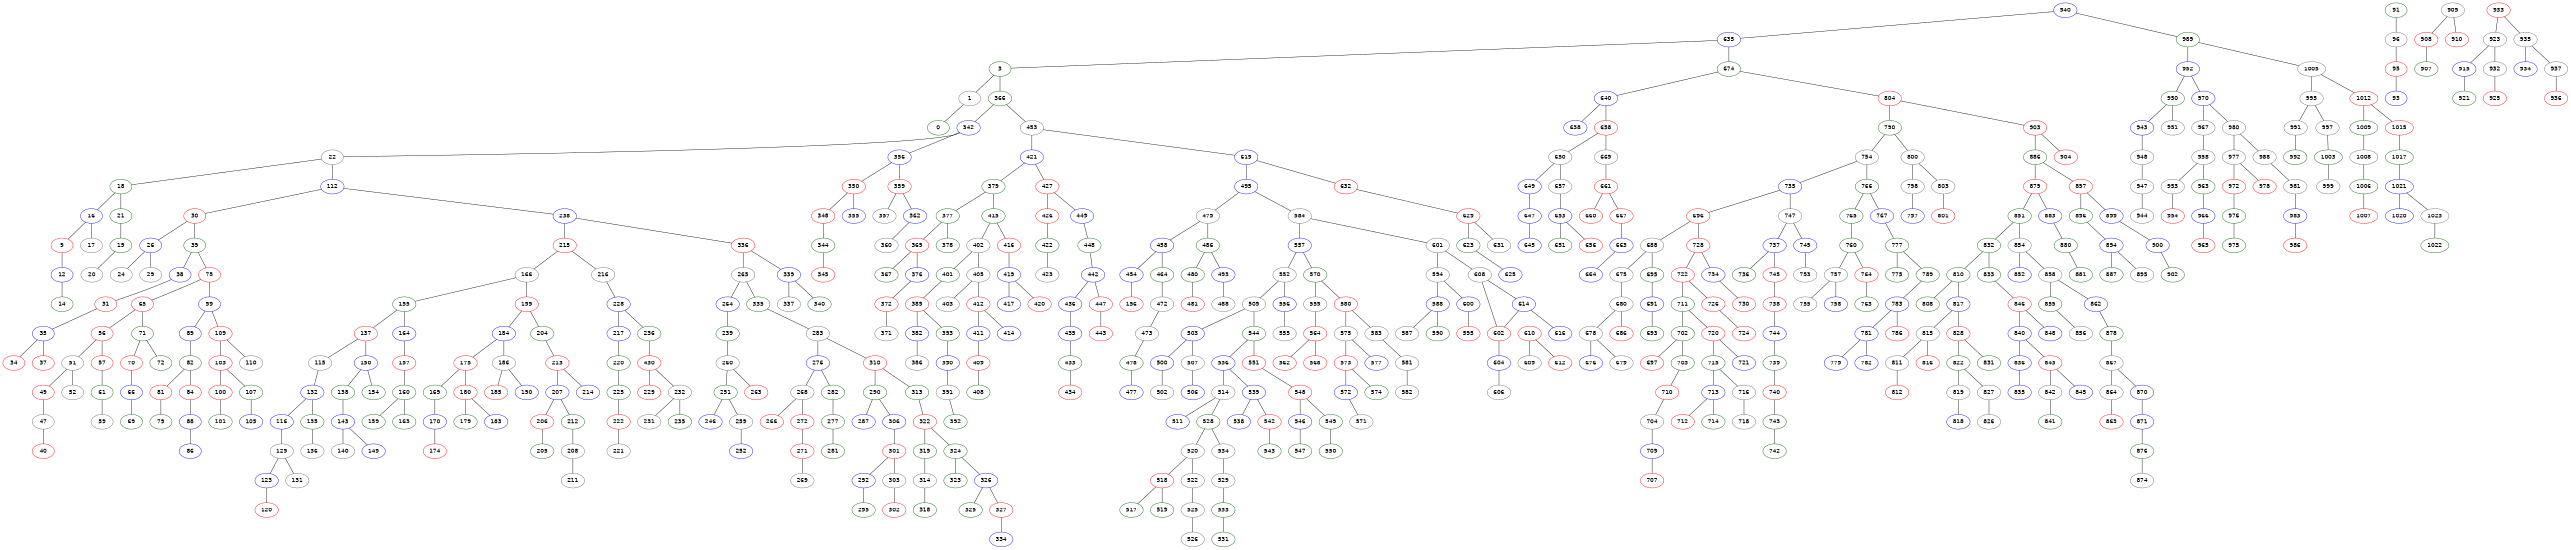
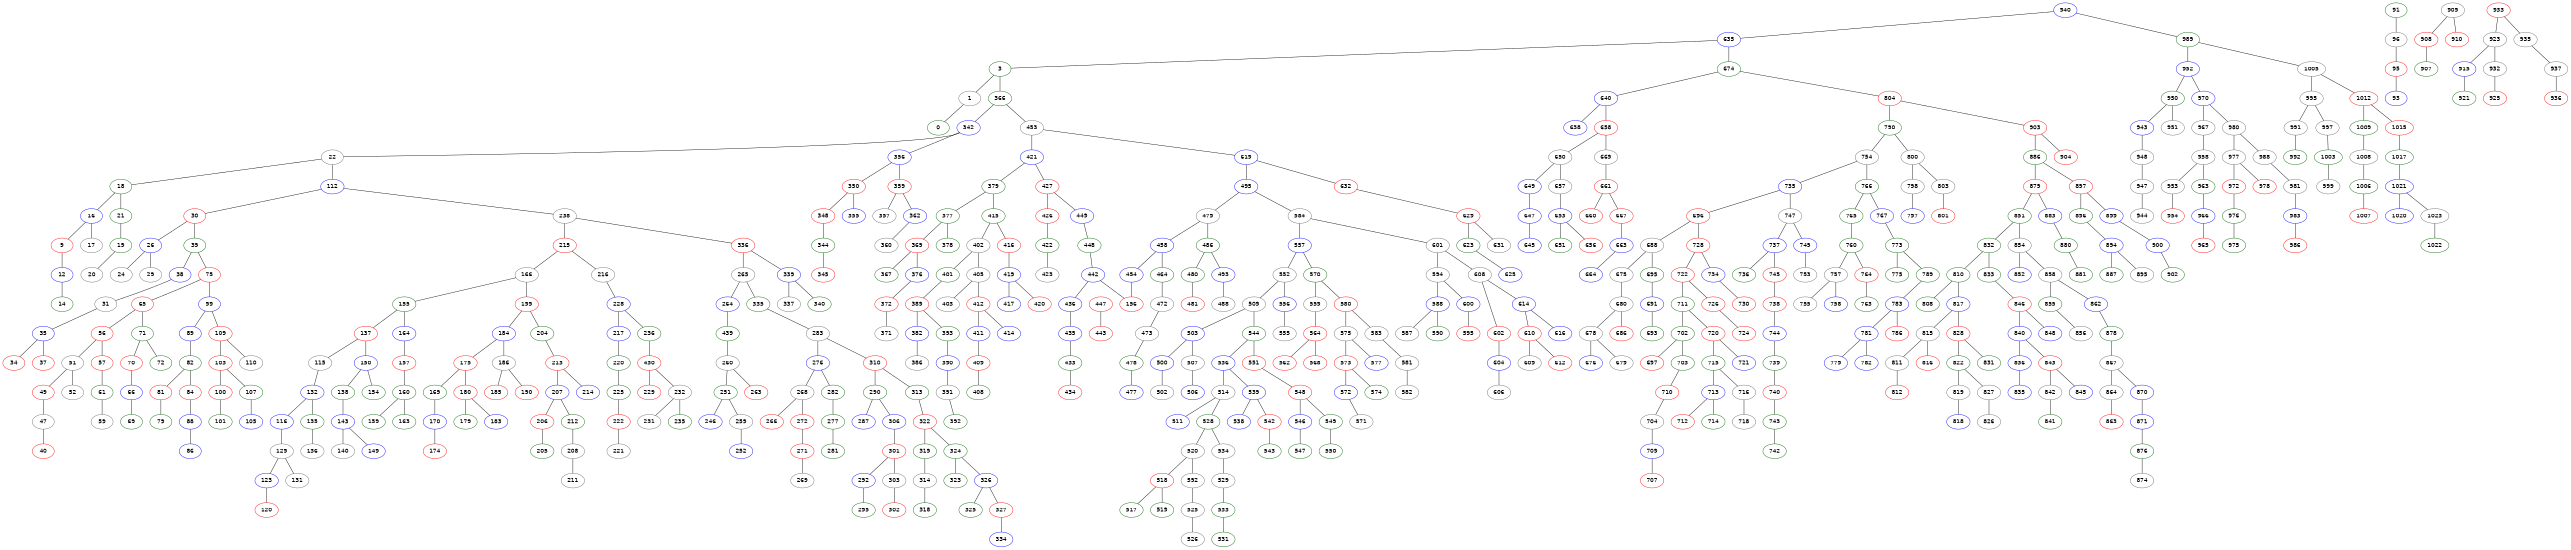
node "934": removed
node "238": color blue -> gray40
node "777": label "777" -> "773"
edge "442" -- "447": now "442" -- "156"
node "31": color red -> gray40
edge "614" -- "602": now "614" -- "610"
node "239": label "239" -> "439"
node "190": color blue -> red
node "522": label "522" -> "592"
